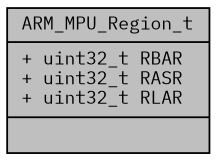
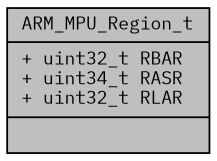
node "ARM_MPU_Region_t": text "+ uint32_t RASR" -> "+ uint34_t RASR"
